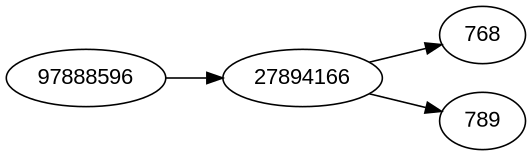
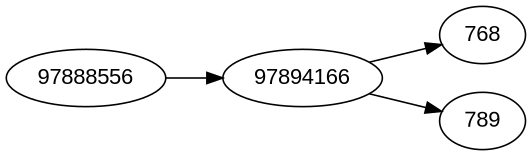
node "97888596": label "97888596" -> "97888556"
node "27894166": label "27894166" -> "97894166"
